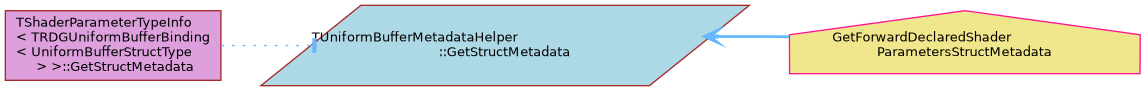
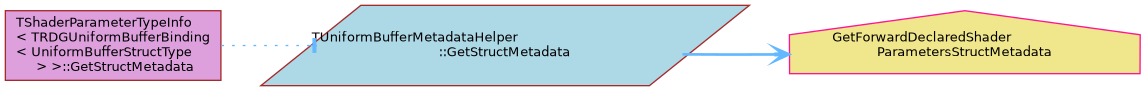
edge "GetForwardDeclaredShader ParametersStructMetadata" -> "TUniformBufferMetadataHelper ::GetStructMetadata": reversed
